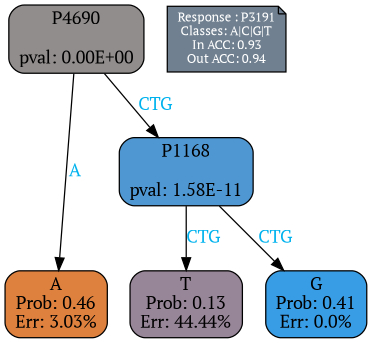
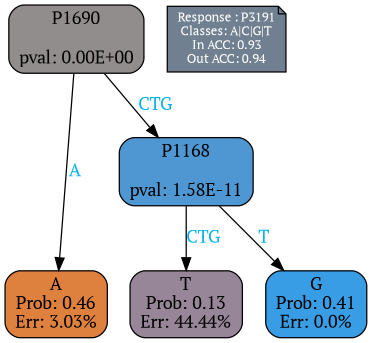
node "P4690 pval: 0.00E+00": label "P4690 pval: 0.00E+00" -> "P1690 pval: 0.00E+00"
edge "P1168 pval: 1.58E-11" -> "G Prob: 0.41 Err: 0.0%": label "CTG" -> "T"
